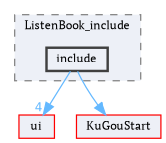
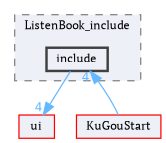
edge "include" -> "KuGouStart": reversed
